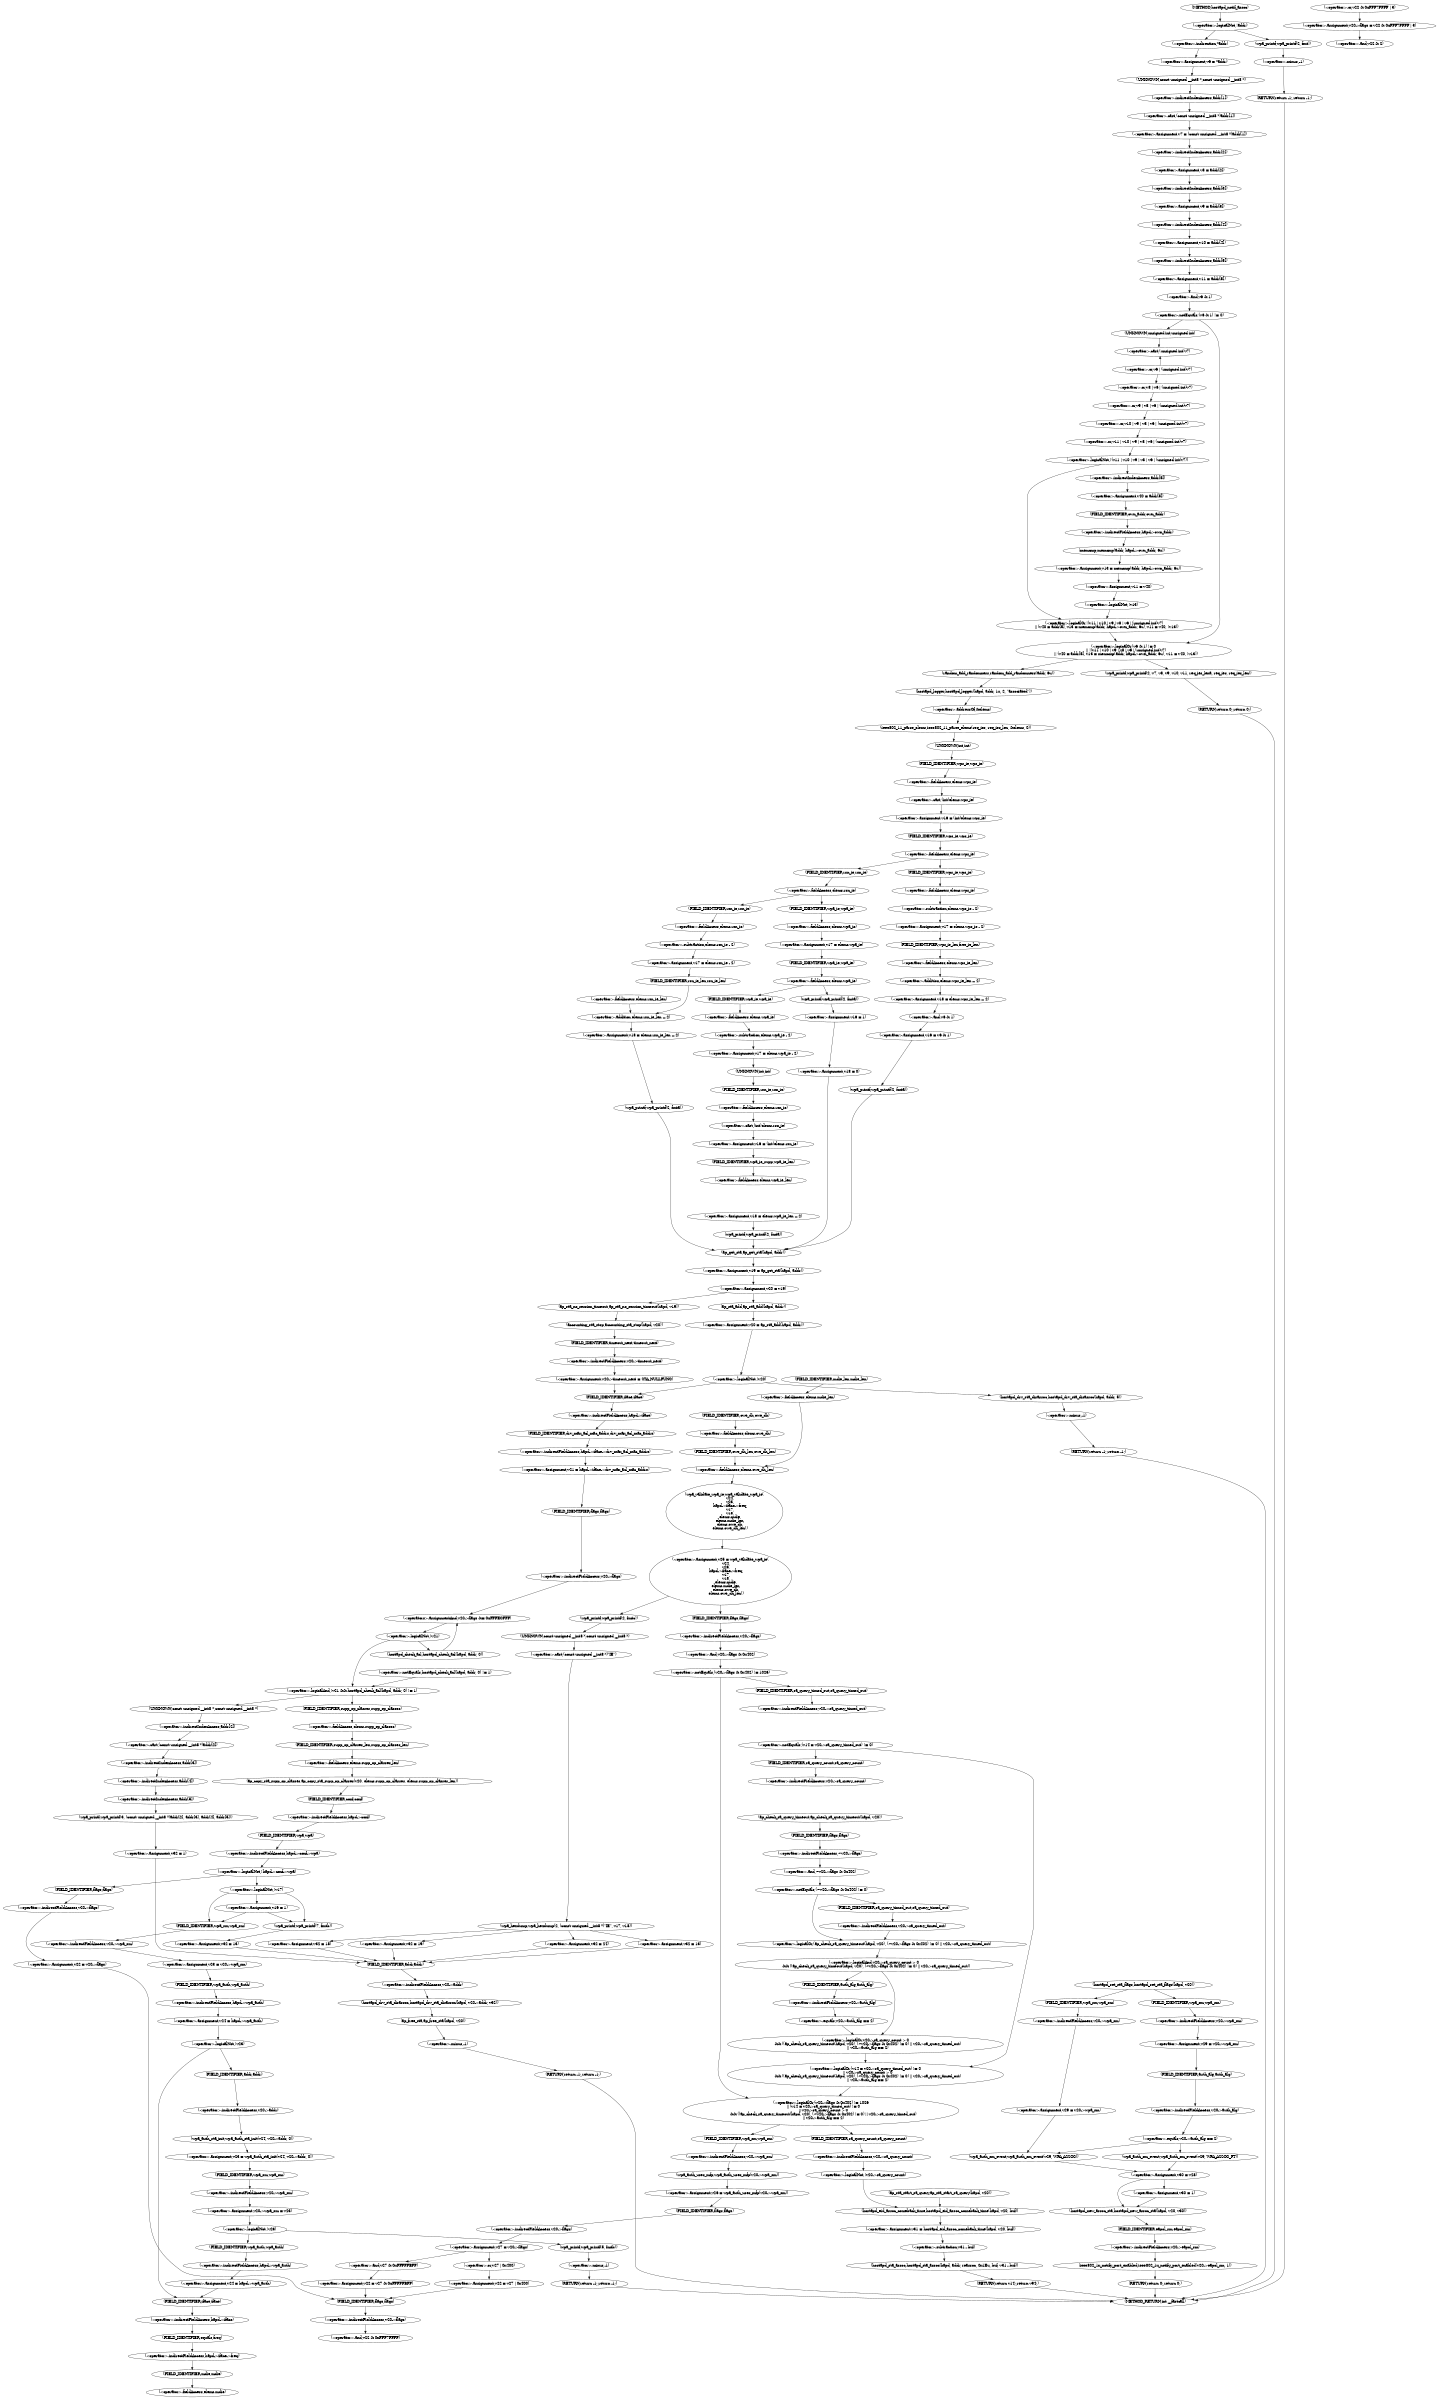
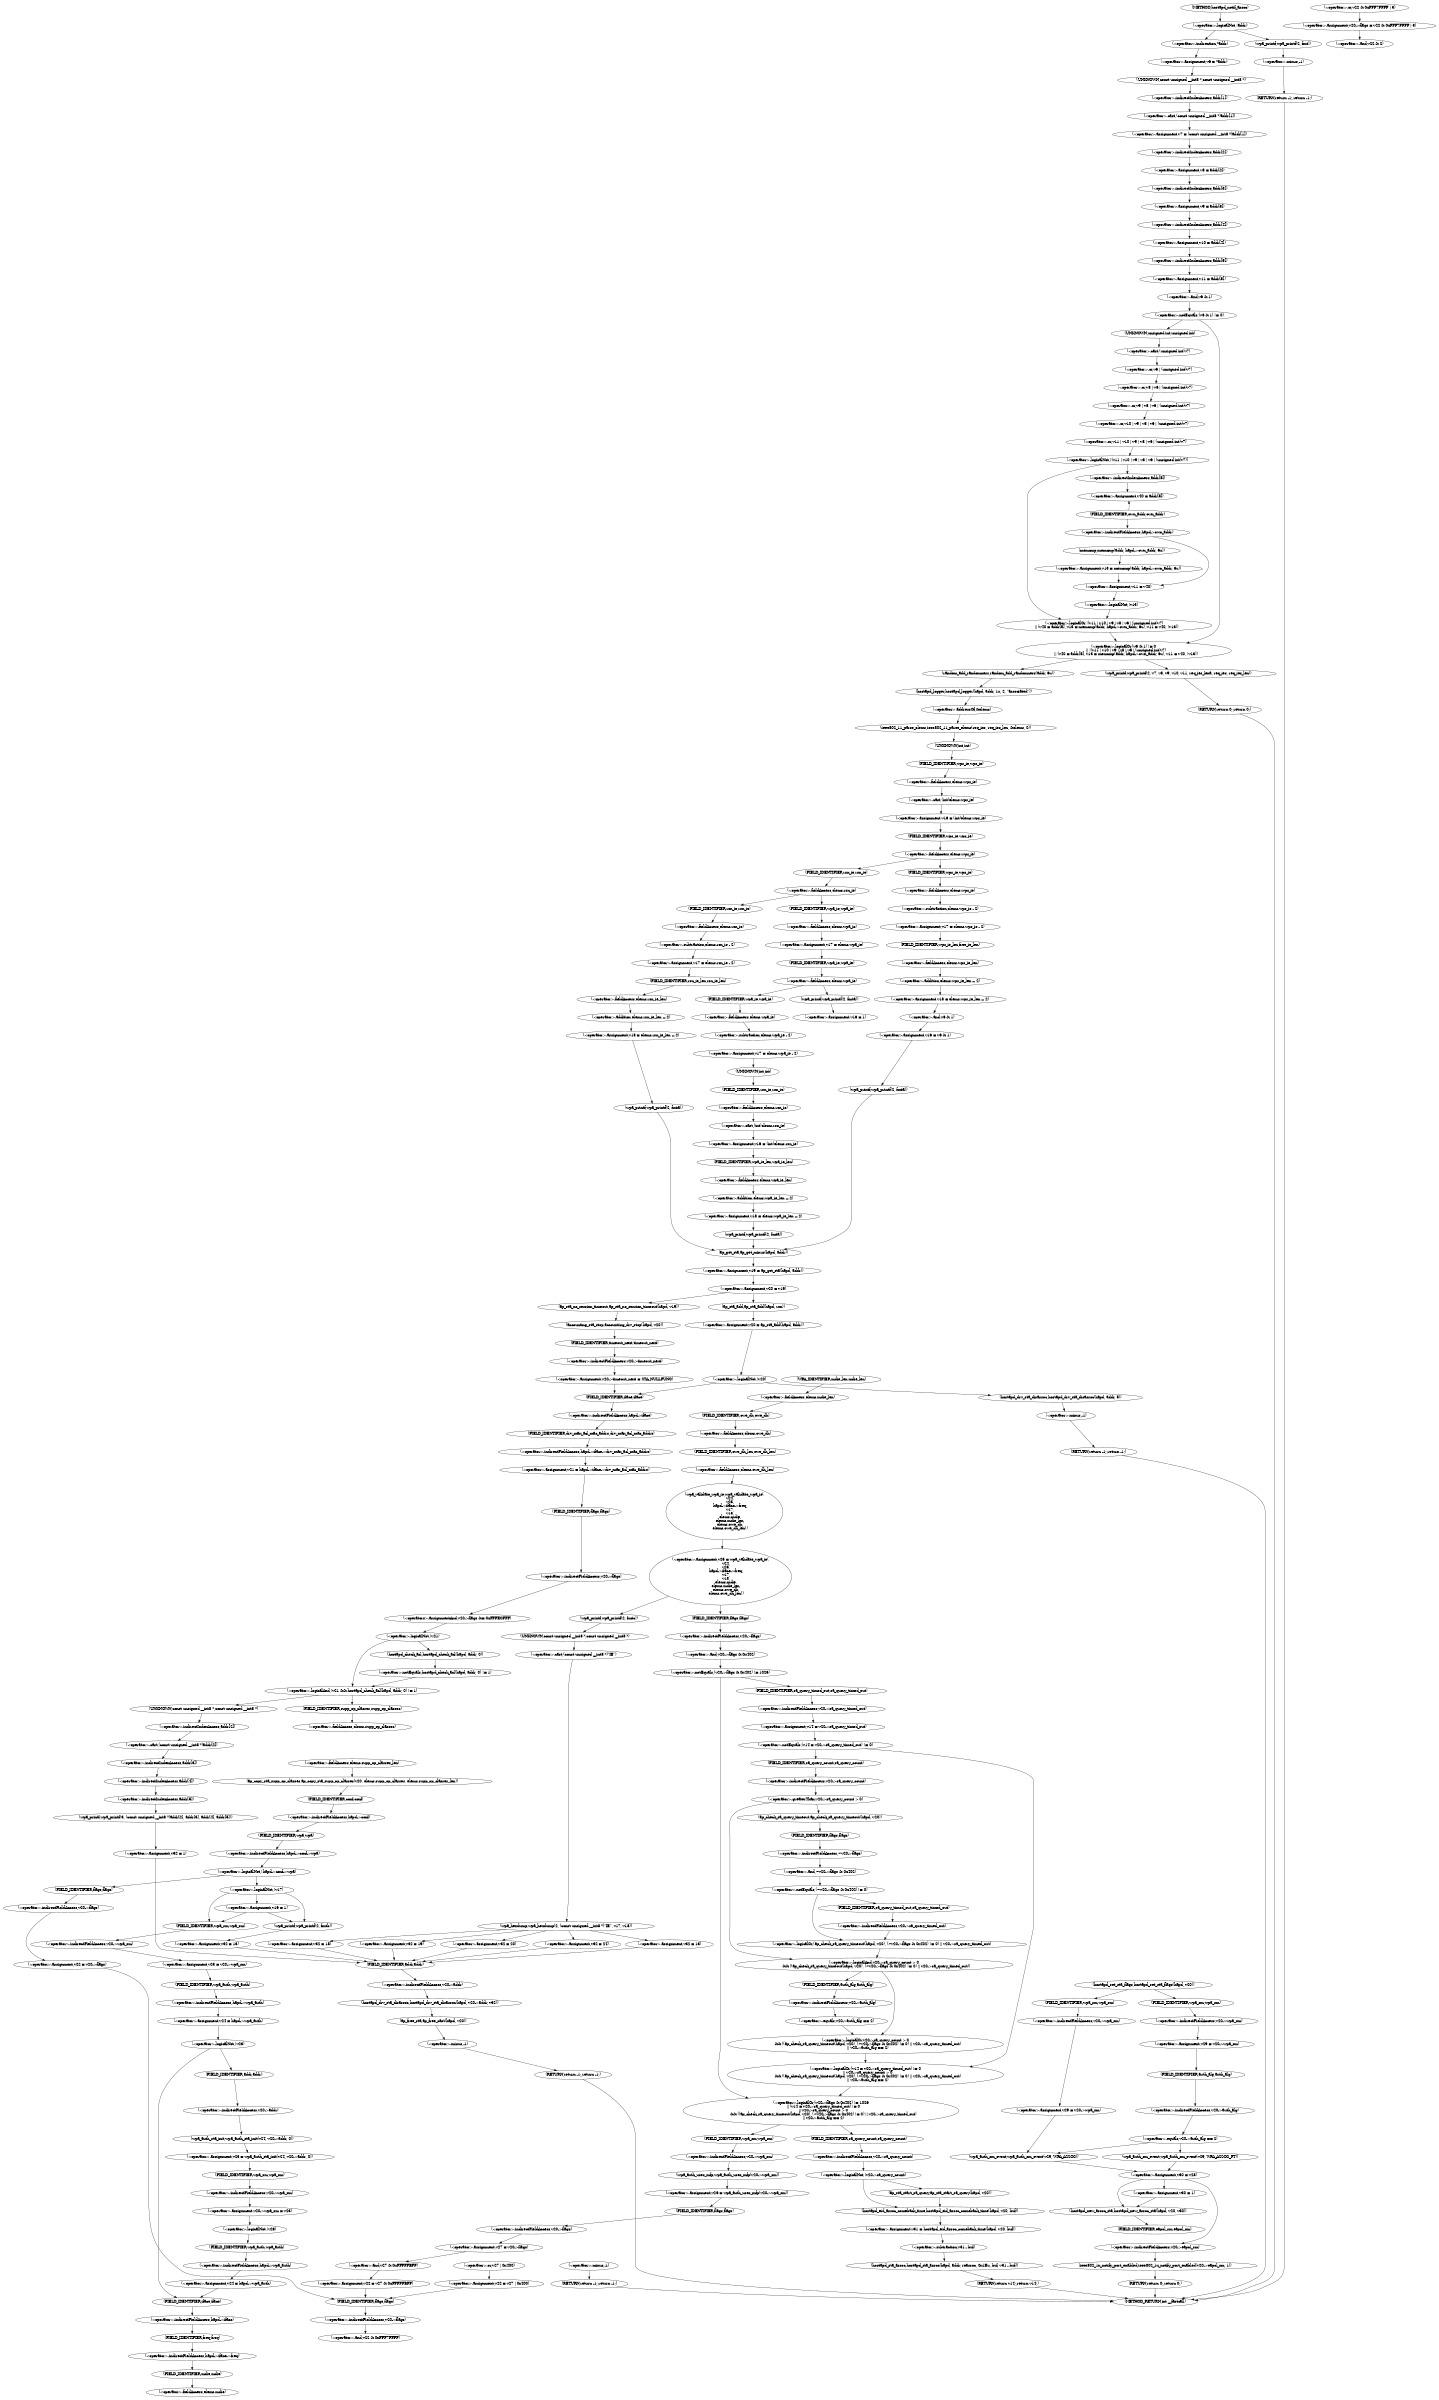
edge "(<operator>.or,v6 | (unsigned int)v7)" -> "(<operator>.cast,(unsigned int)v7)": reversed
edge "(<operator>.or,v10 | v9 | v8 | v6 | (unsigned int)v7)" -> "(<operator>.or,v11 | v10 | v9 | v8 | v6 | (unsigned int)v7)": removed
edge "(<operator>.assignment,v40 = addr[5])" -> "(FIELD_IDENTIFIER,own_addr,own_addr)": reversed
edge "(<operator>.indirectFieldAccess,hapd->own_addr)" -> "(memcmp,memcmp(addr, hapd->own_addr, 6u))": now "(<operator>.indirectFieldAccess,hapd->own_addr)" -> "(<operator>.assignment,v11 = v40)"
edge "(<operator>.subtraction,elems.wps_ie - 2)" -> "(<operator>.assignment,v17 = elems.wps_ie - 2)": removed
edge "(FIELD_IDENTIFIER,wps_ie_len,free_ie_len)" -> "(<operator>.fieldAccess,elems.wps_ie_len)": removed
edge "(FIELD_IDENTIFIER,rsn_ie_len,rsn_ie_len)" -> "(<operator>.addition,elems.rsn_ie_len + 2)": now "(FIELD_IDENTIFIER,rsn_ie_len,rsn_ie_len)" -> "(<operator>.fieldAccess,elems.rsn_ie_len)"
edge "(<operator>.subtraction,elems.wpa_ie - 2)" -> "(<operator>.assignment,v17 = elems.wpa_ie - 2)": removed
node "(<operator>.assignment,v18 = 0)": removed
node "(FIELD_IDENTIFIER,wpa_ie_supp,wpa_ie_len)": label "(FIELD_IDENTIFIER,wpa_ie_supp,wpa_ie_len)" -> "(FIELD_IDENTIFIER,wpa_ie_len,wpa_ie_len)"
node "(<operator>.addition,elems.wpa_ie_len + 2)": added
node "(ap_get_sta,ap_get_sta(hapd, addr))": label "(ap_get_sta,ap_get_sta(hapd, addr))" -> "(ap_get_sta,ap_get_minus(hapd, addr))"
node "(ap_sta_add,ap_sta_add(hapd, addr))": label "(ap_sta_add,ap_sta_add(hapd, addr))" -> "(ap_sta_add,ap_sta_add(hapd, rsn))"
node "(accounting_sta_stop,accounting_sta_stop(hapd, v20))": label "(accounting_sta_stop,accounting_sta_stop(hapd, v20))" -> "(accounting_sta_stop,accounting_drv_stop(hapd, v20))"
node "(FIELD_IDENTIFIER,mdie_len,mdie_len)": label "(FIELD_IDENTIFIER,mdie_len,mdie_len)" -> "(WPA_IDENTIFIER,mdie_len,mdie_len)"
edge "(<operator>.fieldAccess,elems.mdie_len)" -> "(<operator>.fieldAccess,elems.owe_dh_len)": now "(<operator>.fieldAccess,elems.mdie_len)" -> "(FIELD_IDENTIFIER,owe_dh,owe_dh)"
edge "(FIELD_IDENTIFIER,owe_dh_len,owe_dh_len)" -> "(<operator>.fieldAccess,elems.owe_dh_len)": removed
edge "(hostapd_check_acl,hostapd_check_acl(hapd, addr, 0))" -> "(<operators>.assignmentAnd,v20->flags &= 0xFFFECFFF)": now "(hostapd_check_acl,hostapd_check_acl(hapd, addr, 0))" -> "(<operator>.notEquals,hostapd_check_acl(hapd, addr, 0) != 1)"
node "(<operator>.assignment,v14 = v20->sa_query_timed_out)": added
node "(FIELD_IDENTIFIER,supp_op_classes_len,supp_op_classes_len)": removed
node "(<operator>.greaterThan,v20->sa_query_count > 0)": added
node "(wpa_printf,wpa_printf(7, fmtb))": label "(wpa_printf,wpa_printf(7, fmtb))" -> "(wpa_printf,wpa_printf(2, fmtb))"
node "(<operator>.assignment,v32 = 20)": added
node "(ap_free_sta,ap_free_sta(hapd, v20))": label "(ap_free_sta,ap_free_sta(hapd, v20))" -> "(ap_free_sta,ap_free_cast(hapd, v20))"
edge "(<operator>.logicalNot,!v20->sa_query_count)" -> "(ap_sta_start_sa_query,ap_sta_start_sa_query(hapd, v20))": added
edge "(FIELD_IDENTIFIER,eapol_sm,eapol_sm)" -> "(<operator>.indirectFieldAccess,v20->eapol_sm)": now "(<operator>.assignment,v30 = v28)" -> "(<operator>.indirectFieldAccess,v20->eapol_sm)"
node "(wpa_printf,wpa_printf(5, fmtb))": removed
edge "(<operator>.assignment,v27 = v20->flags)" -> "(<operator>.or,v27 | 0x400)": removed
node "(RETURN,return v14;,return v94;)": label "(RETURN,return v14;,return v94;)" -> "(RETURN,return v14;,return v14;)"
node "(FIELD_IDENTIFIER,equals,freq)": label "(FIELD_IDENTIFIER,equals,freq)" -> "(FIELD_IDENTIFIER,freq,freq)"
